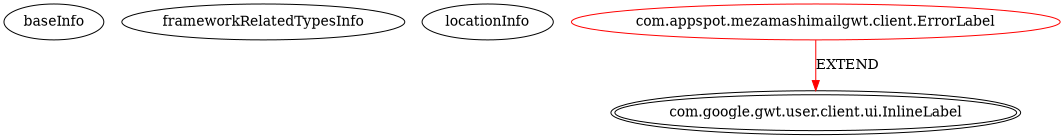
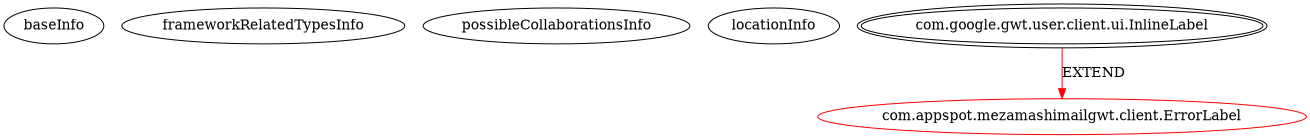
node "possibleCollaborationsInfo": added
edge "com.appspot.mezamashimailgwt.client.ErrorLabel" -> "com.google.gwt.user.client.ui.InlineLabel": reversed
